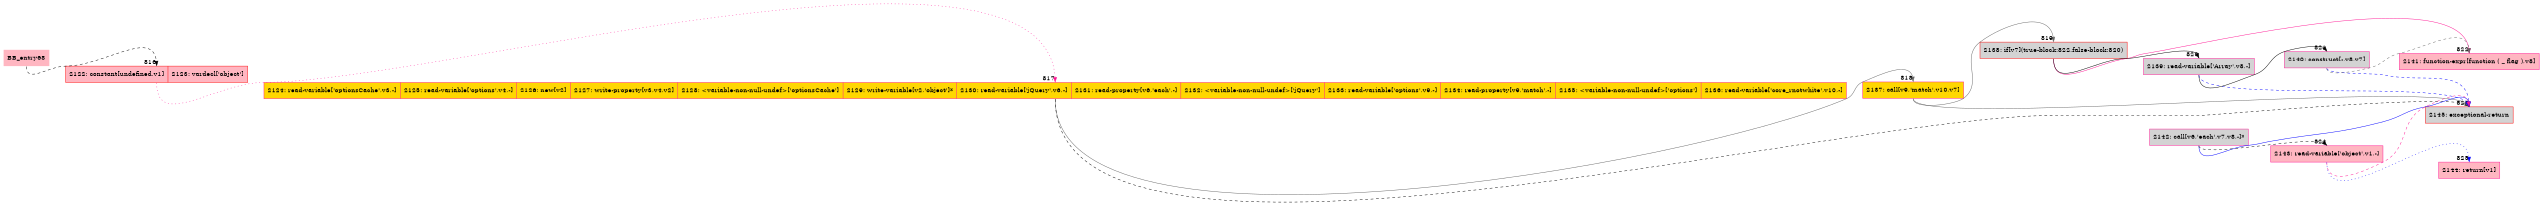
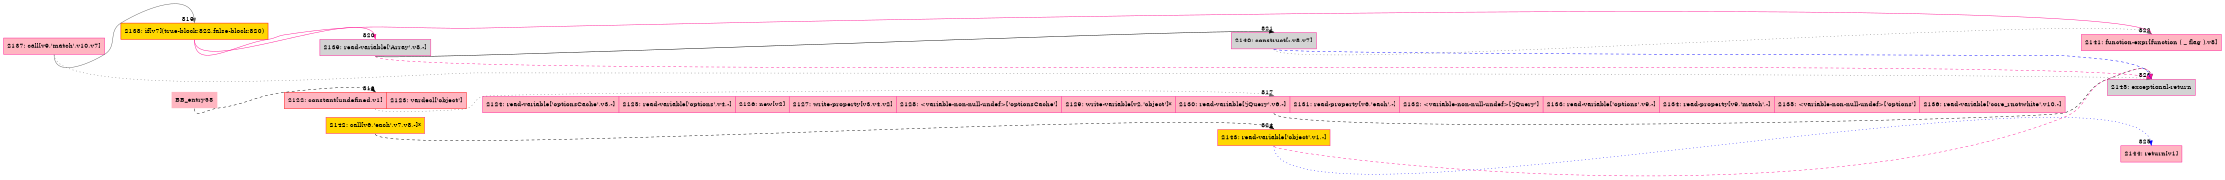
edge "2122: constant[undefined,v1]" -> "2124: read-variable['optionsCache',v3,-]": color deeppink -> gray40
node "2138: if[v7](true-block:822,false-block:820)": fillcolor lightgrey -> gold
edge "2140: construct[-,v8,v7]" -> "2141: function-expr[function ( _ flag ),v8]": style dashed -> dotted
node "BB_entry68": label "BB_entry68" -> "BB_entry58"
edge "2138: if[v7](true-block:822,false-block:820)" -> "2139: read-variable['Array',v8,-]": color black -> deeppink
node "2137: call[v9,'match',v10,v7]": fillcolor gold -> lightpink
node "2124: read-variable['optionsCache',v3,-]": fillcolor gold -> lightpink
edge "2139: read-variable['Array',v8,-]" -> "2145: exceptional-return": color blue -> deeppink
edge "2137: call[v9,'match',v10,v7]" -> "2145: exceptional-return": style solid -> dotted
node "2145: exceptional-return": color red -> deeppink
edge "2142: call[v6,'each',v7,v8,-]*" -> "2145: exceptional-return": removed
node "2142: call[v6,'each',v7,v8,-]*": fillcolor lightgrey -> gold
node "2143: read-variable['object',v1,-]": fillcolor lightpink -> gold
edge "2124: read-variable['optionsCache',v3,-]" -> "2137: call[v9,'match',v10,v7]": removed
